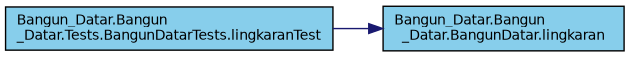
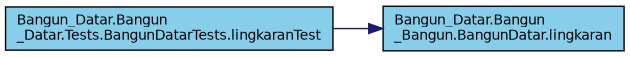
node "Bangun_Datar.Bangun _Datar.BangunDatar.lingkaran": label "Bangun_Datar.Bangun _Datar.BangunDatar.lingkaran" -> "Bangun_Datar.Bangun _Bangun.BangunDatar.lingkaran"
